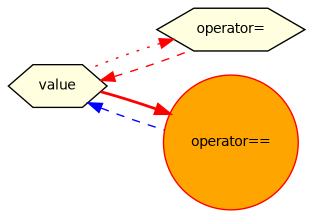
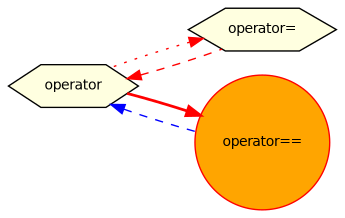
node "value": label "value" -> "operator"
